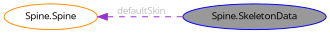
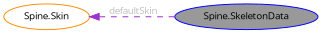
node "Spine.Spine": label "Spine.Spine" -> "Spine.Skin"
